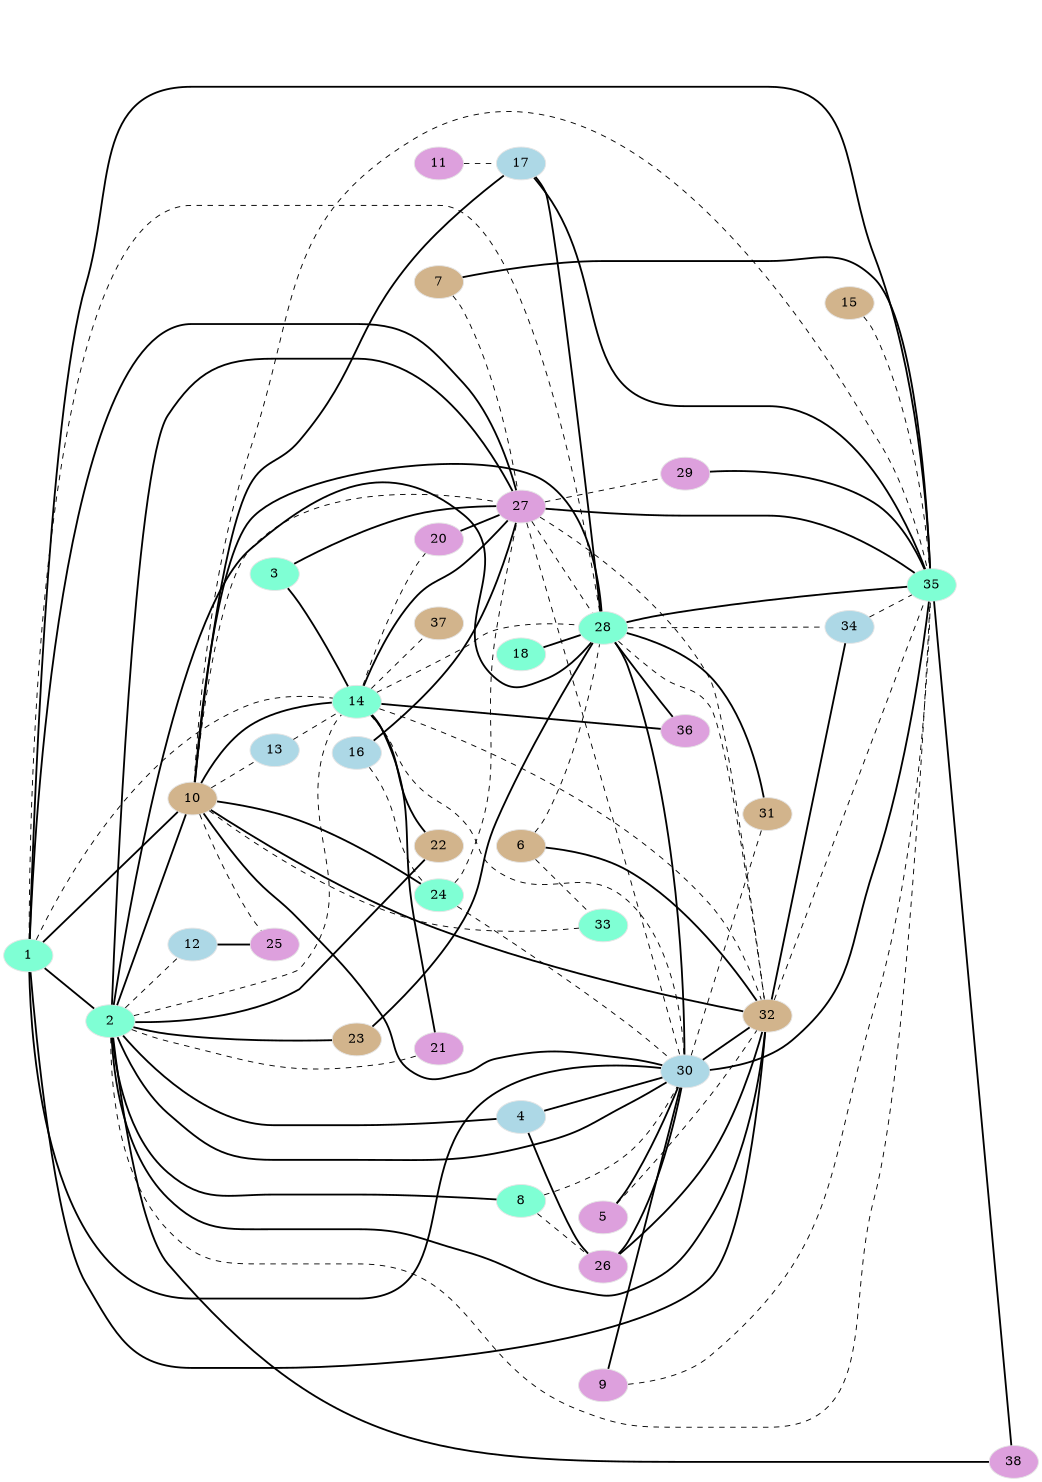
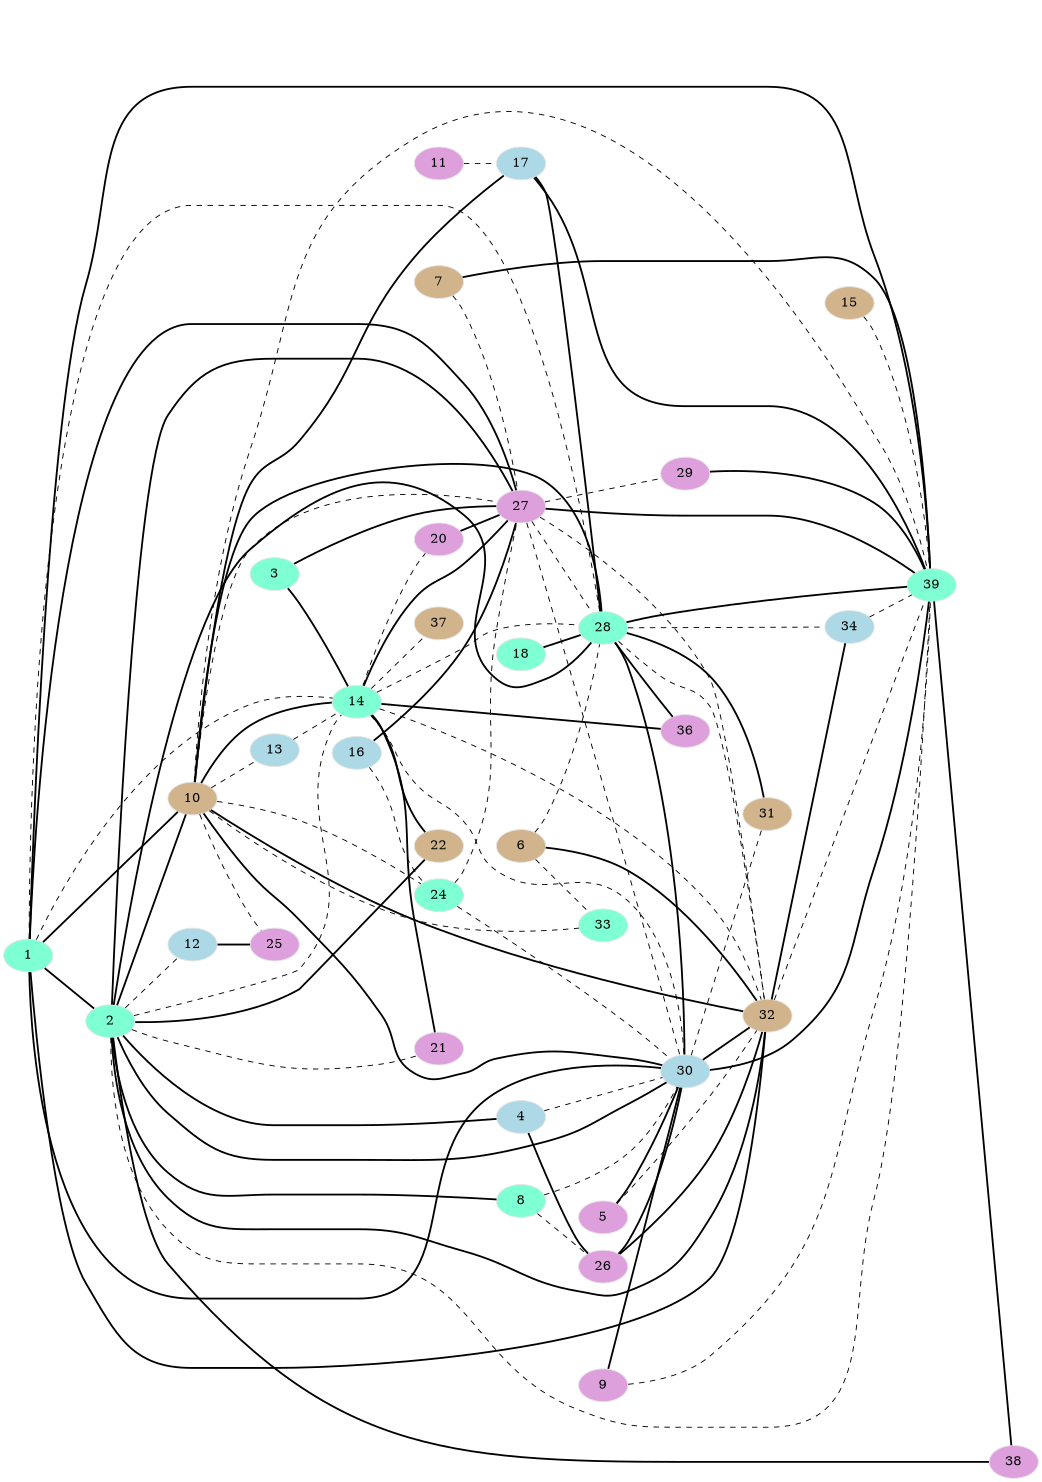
node "35": label "35" -> "39"
edge "10" -- "24": style bold -> dashed
node "23": removed
edge "30" -- "4": style bold -> dashed
